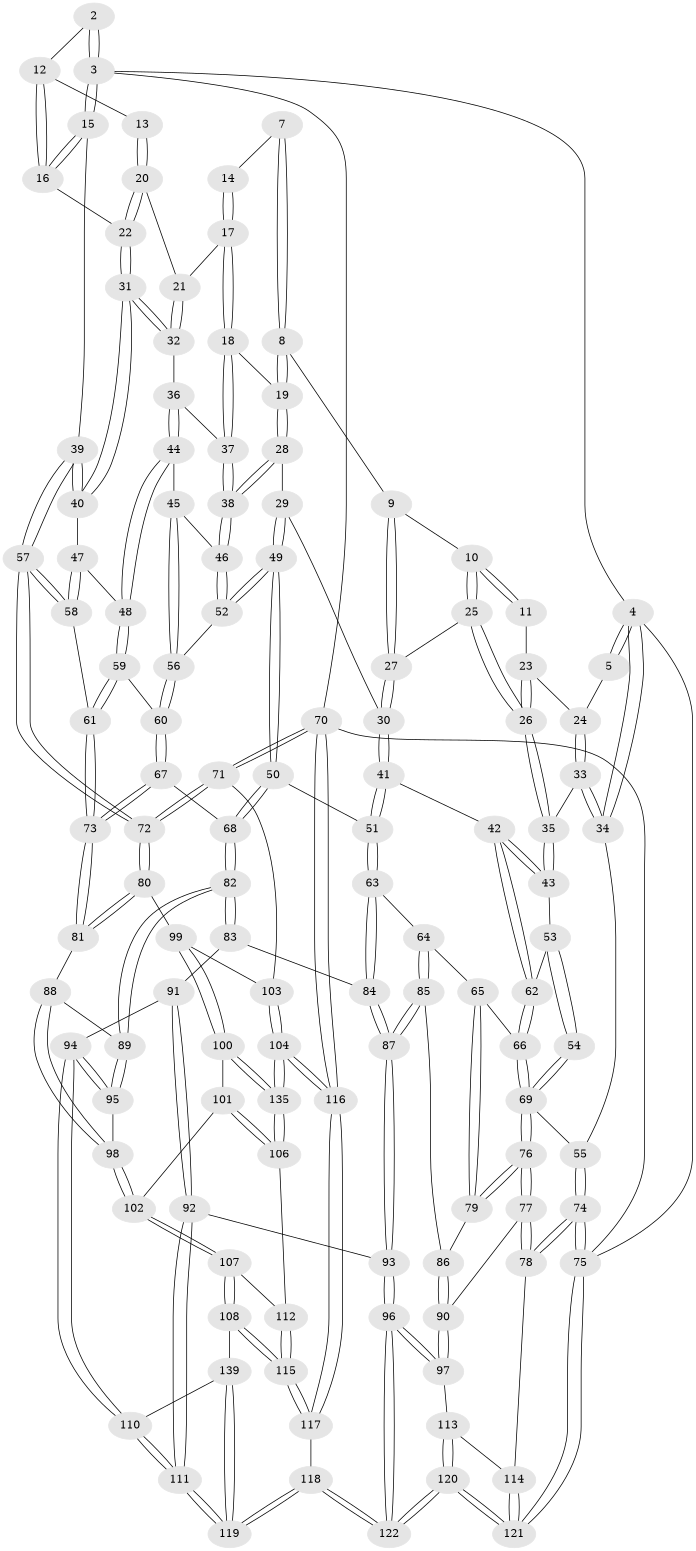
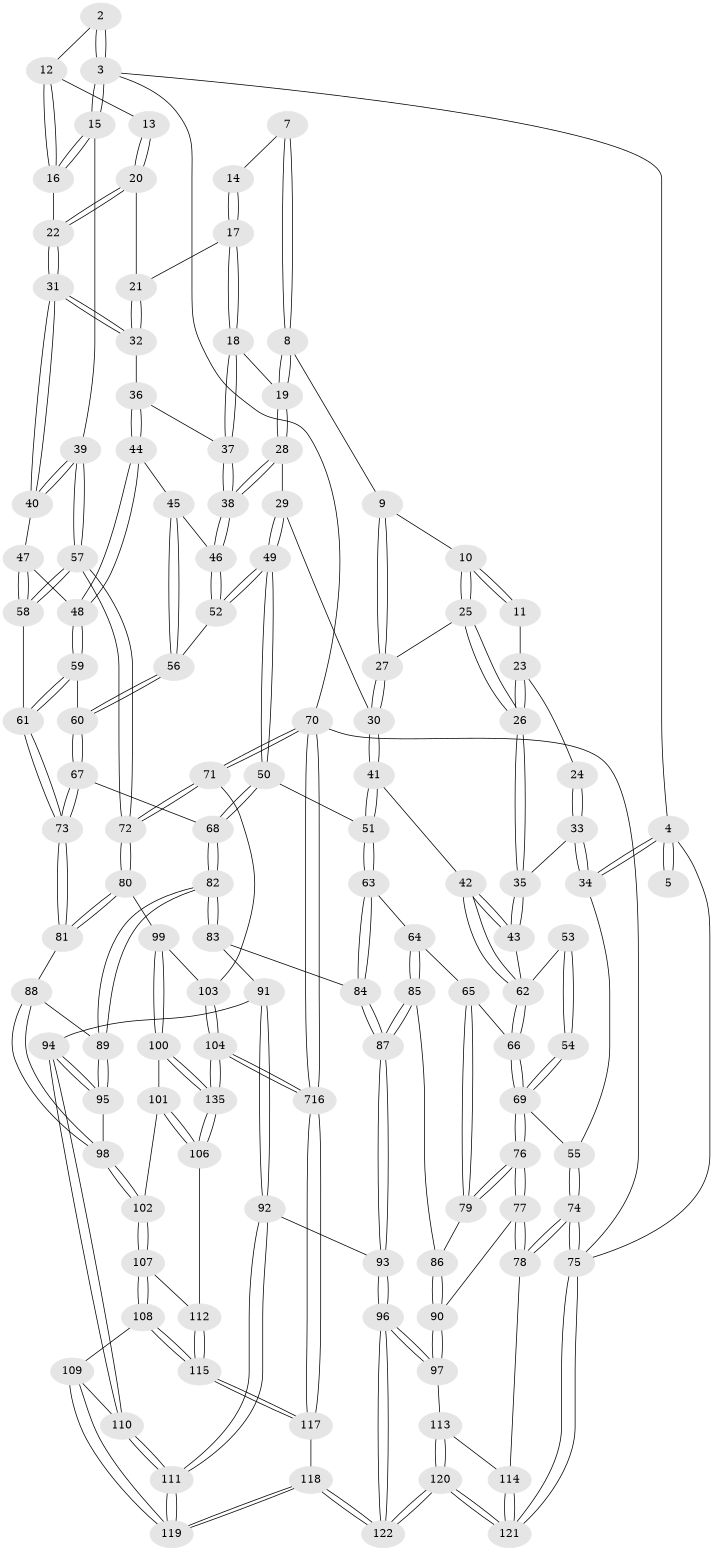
edge "5" -- "24": removed
edge "43" -- "53": now "43" -- "62"
node "116": label "116" -> "716"
node "139": label "139" -> "109"
